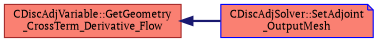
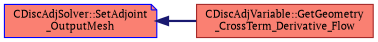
edge "CDiscAdjSolver::SetAdjoint _OutputMesh" -> "CDiscAdjVariable::GetGeometry _CrossTerm_Derivative_Flow": reversed
